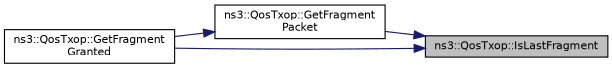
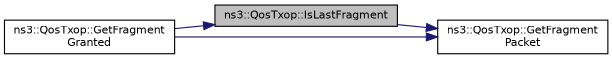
edge "ns3::QosTxop::GetFragment Packet" -> "ns3::QosTxop::IsLastFragment": reversed
